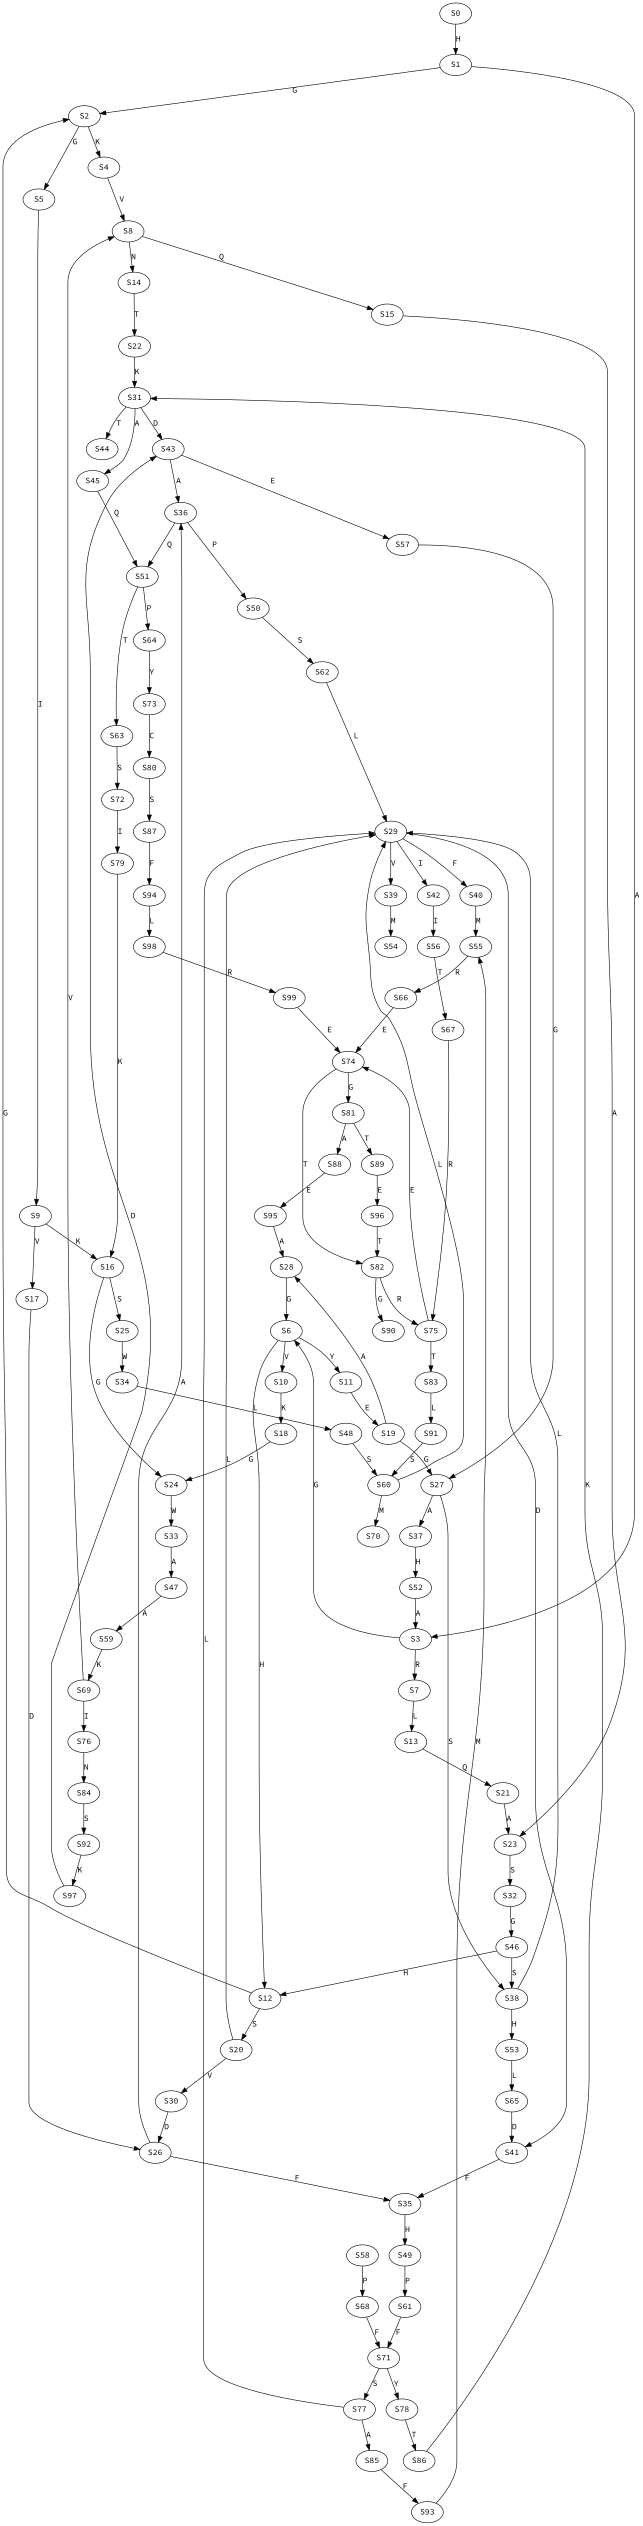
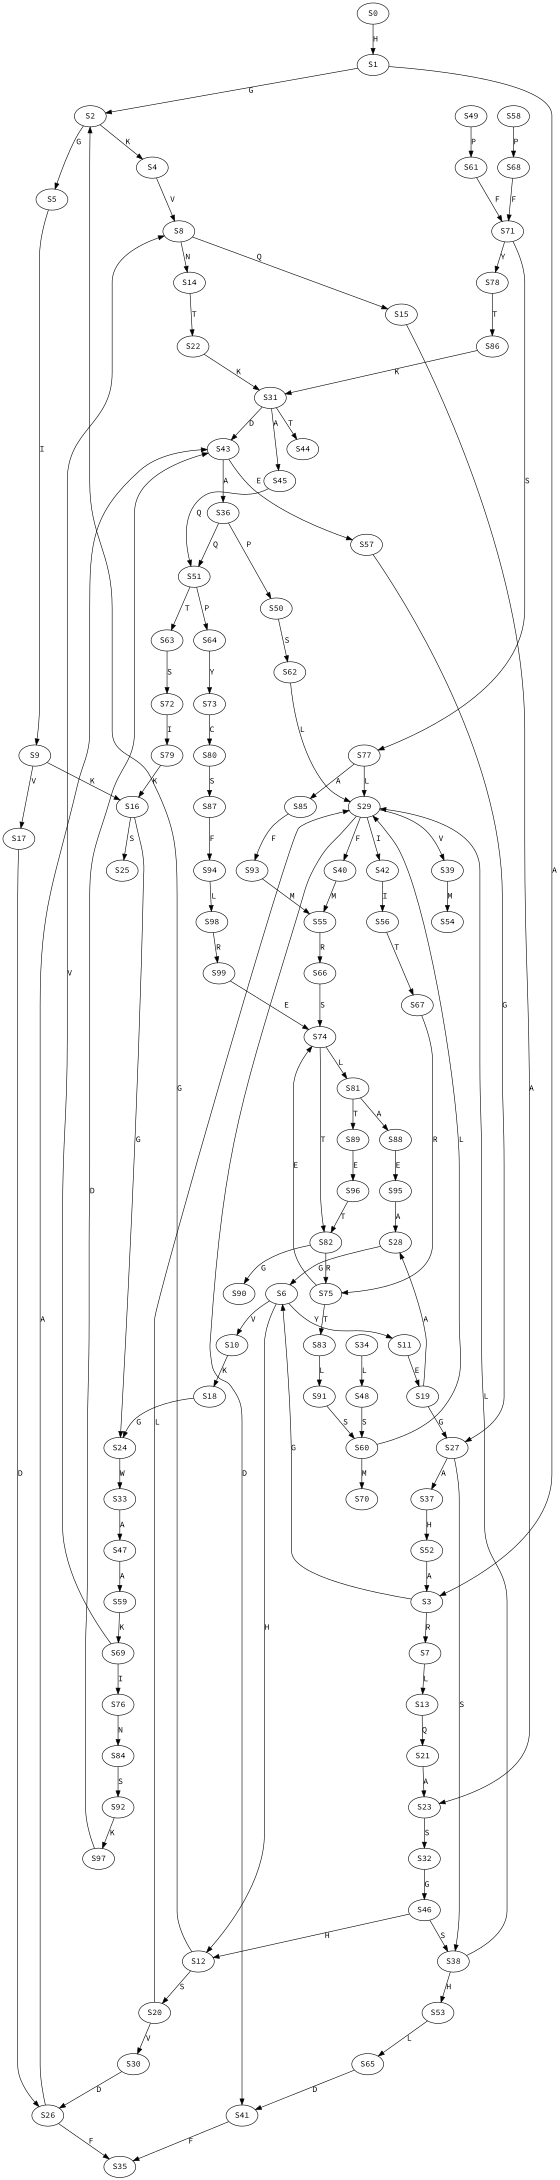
edge "S66" -> "S74": label "E" -> "S"
edge "S74" -> "S81": label "G" -> "L"
edge "S26" -> "S36": now "S26" -> "S43"
edge "S25" -> "S34": removed, label "W"
edge "S35" -> "S49": removed, label "H"
